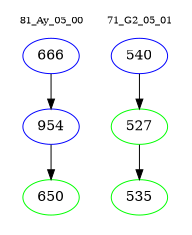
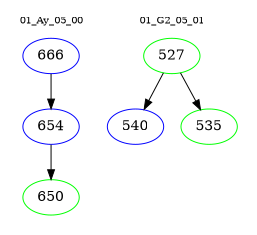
cluster "81_Ay_05_00": label "81_Ay_05_00" -> "01_Ay_05_00"
cluster "71_G2_05_01": label "71_G2_05_01" -> "01_G2_05_01"
edge "540" -> "527": reversed
node "954": label "954" -> "654"
